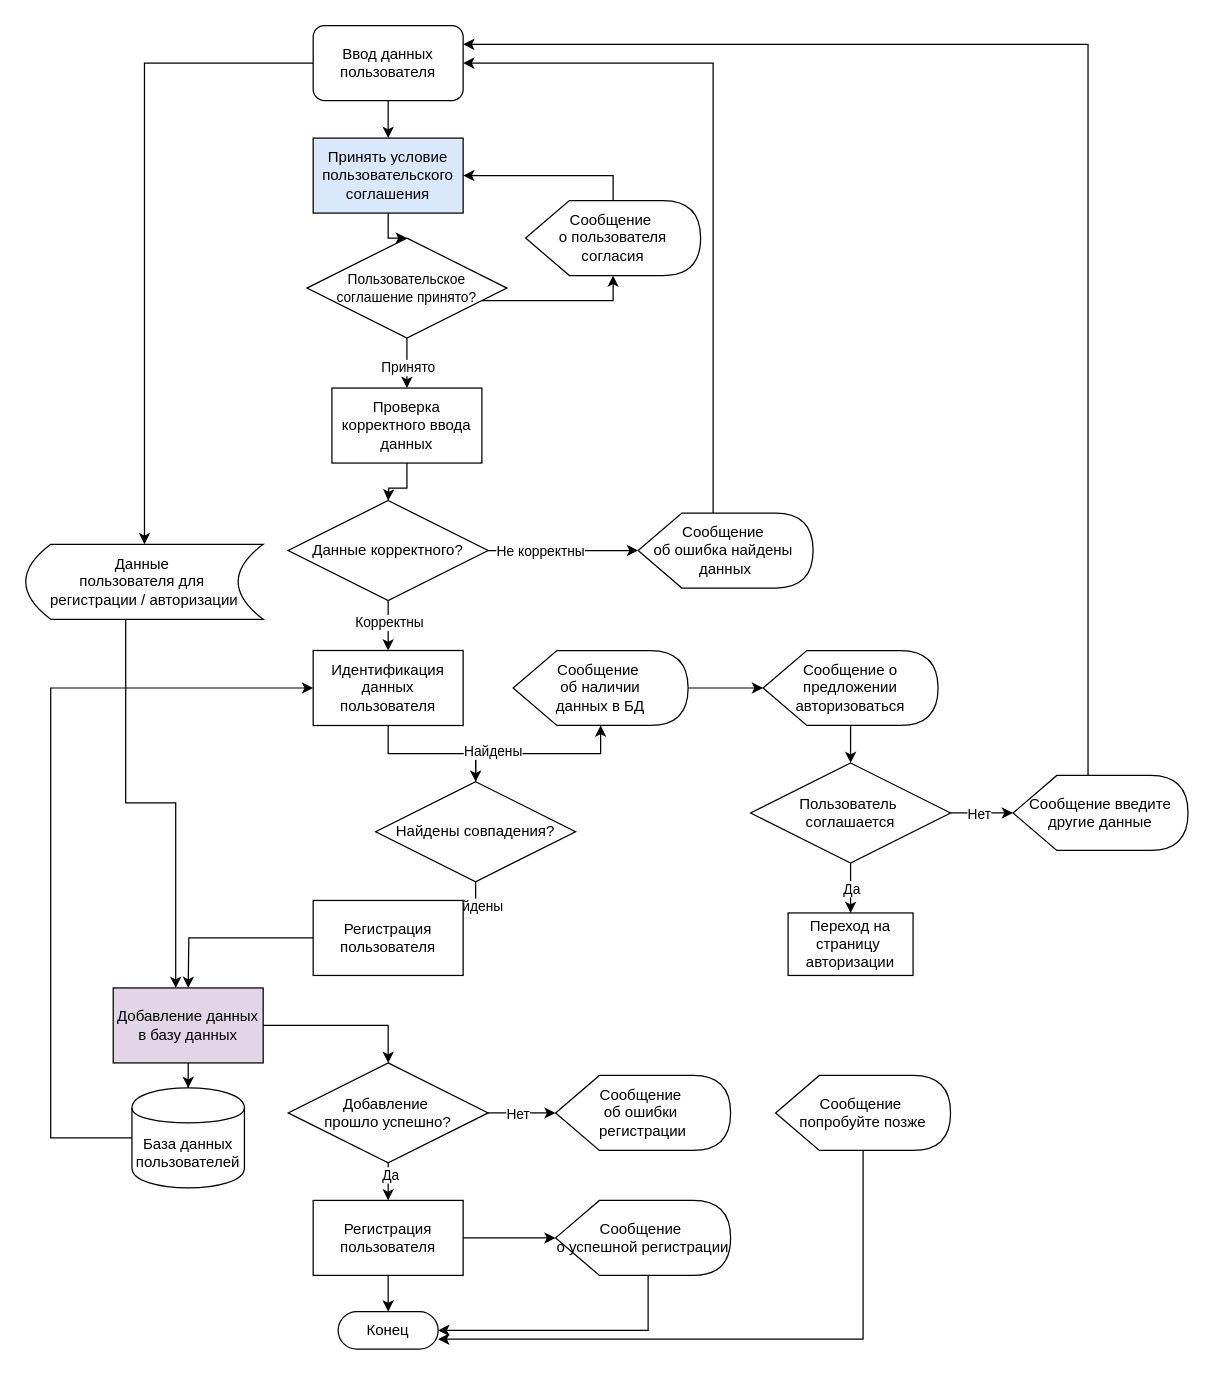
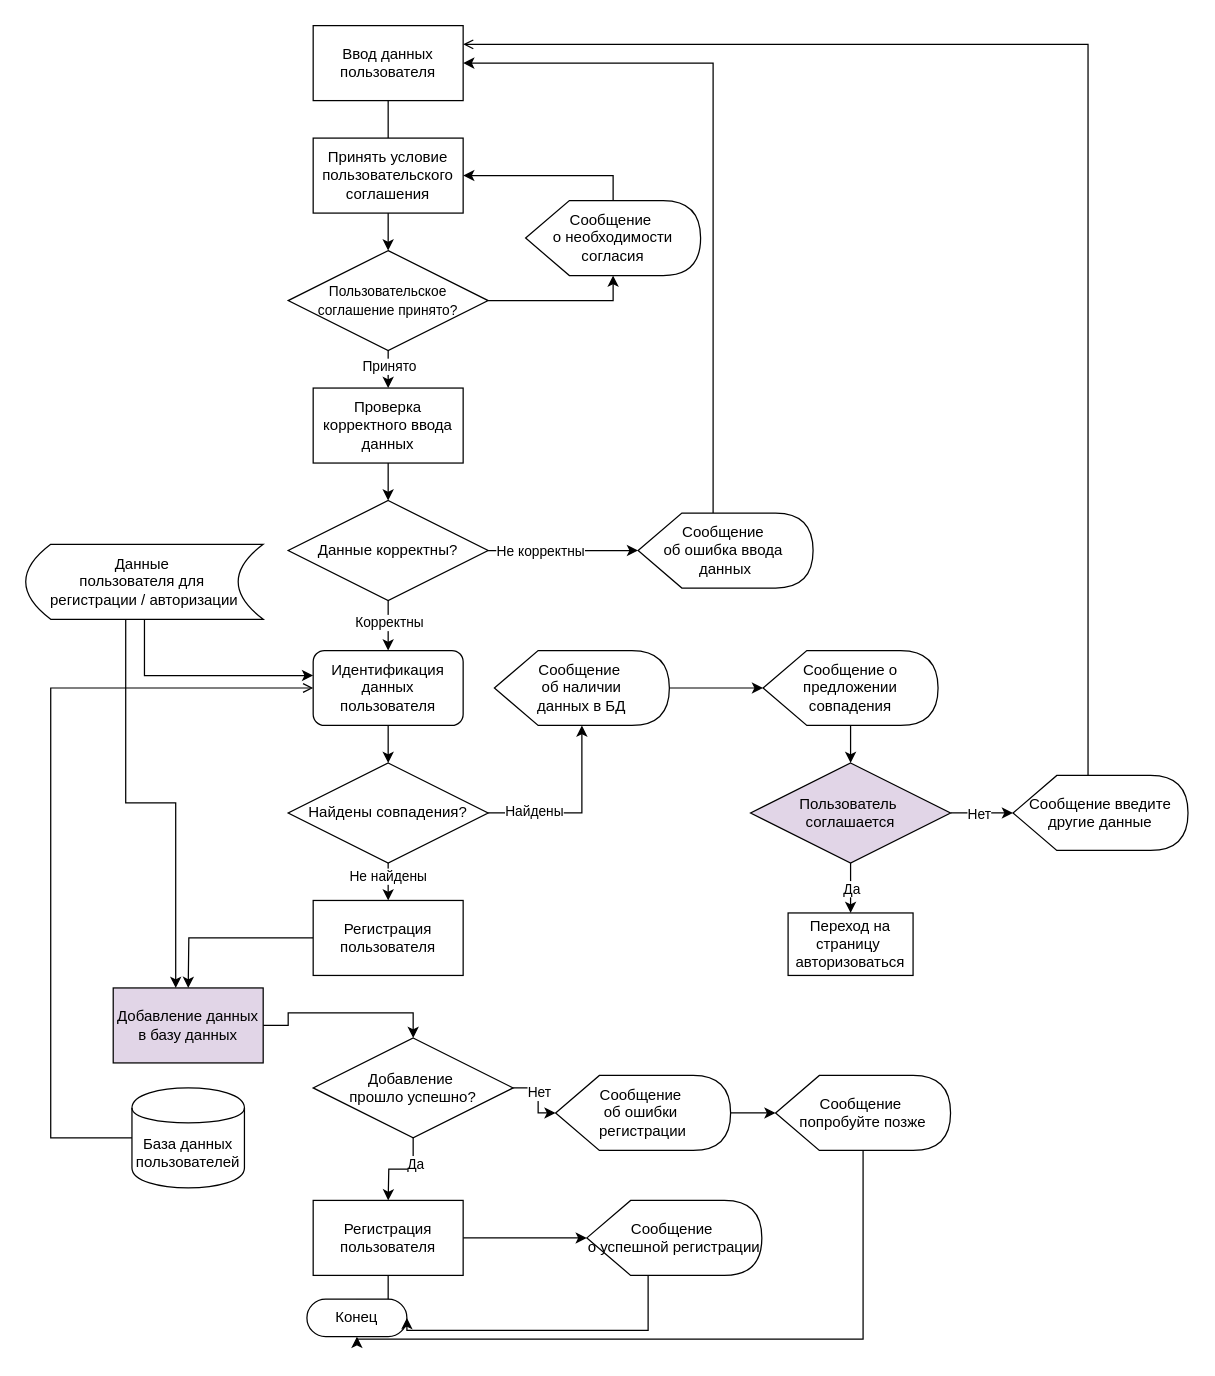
edge "Сообщение введите другие данные" -> "Ввод данных пользователя": arrowhead classic -> open
node "Ввод данных пользователя": shape rounded rectangle -> rectangle
edge "Ввод данных пользователя" -> "Принять условие пользовательского соглашения": arrowhead classic -> none
node "Принять условие пользовательского соглашения": fillcolor #dae8fc -> #ffffff
edge "Ввод данных пользователя" -> "Данные пользователя для регистрации / авторизации": removed
node "Сообщение о пользователя согласия": label "Сообщение о пользователя согласия" -> "Сообщение о необходимости согласия"
node "Пользовательское соглашение принято?": moved (407, 288) -> (388, 301)
node "Проверка корректного ввода данных": moved (407, 426) -> (388, 426)
node "Данные корректного?": label "Данные корректного?" -> "Данные корректны?"
node "Сообщение об ошибка найдены данных": label "Сообщение об ошибка найдены данных" -> "Сообщение об ошибка ввода данных"
edge "Данные пользователя для регистрации / авторизации" -> "Идентификация данных пользователя": added
edge "База данных пользователей" -> "Идентификация данных пользователя": arrowhead classic -> open
node "Идентификация данных пользователя": shape rectangle -> rounded rectangle
node "Сообщение об наличии данных в БД": moved (601, 688) -> (582, 688)
node "Сообщение о предложении авторизоваться": label "Сообщение о предложении авторизоваться" -> "Сообщение о предложении совпадения"
node "Пользователь соглашается": fillcolor #ffffff -> #e1d5e7
node "Найдены совпадения?": moved (476, 832) -> (388, 813)
node "Переход на страницу авторизации": label "Переход на страницу авторизации" -> "Переход на страницу авторизоваться"
edge "Добавление данных в базу данных" -> "База данных пользователей": removed
node "Добавление прошло успешно?": moved (388, 1113) -> (413, 1088)
edge "Сообщение об ошибки регистрации" -> "Сообщение попробуйте позже": added
node "Сообщение о успешной регистрации": moved (643, 1238) -> (674, 1238)
node "Конец": moved (388, 1331) -> (357, 1318)
